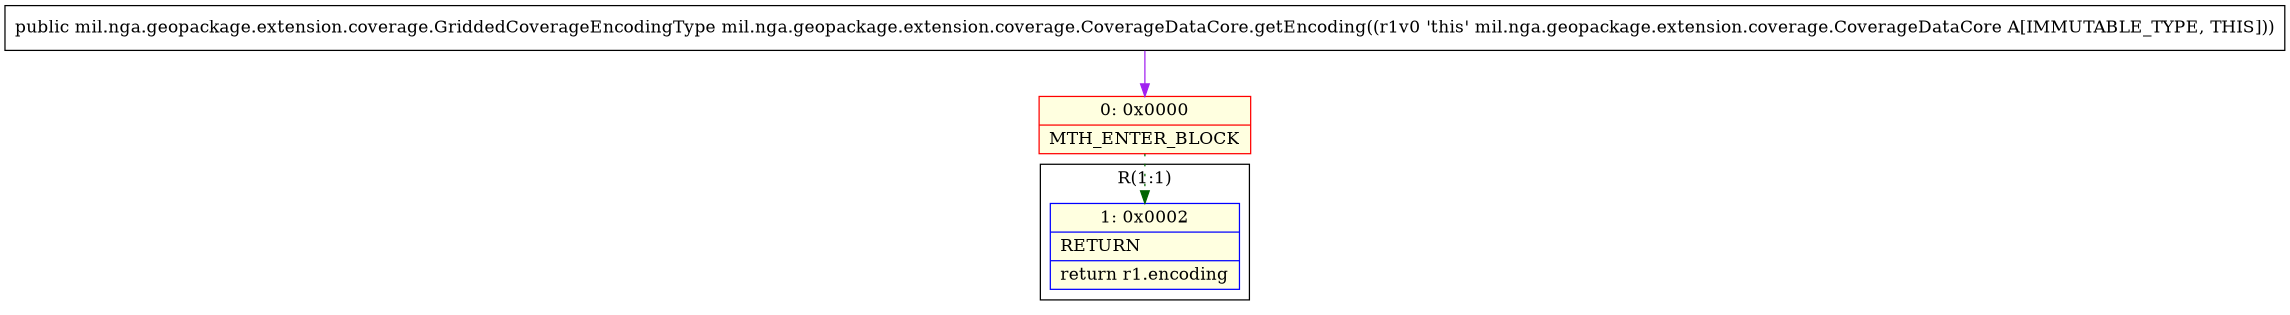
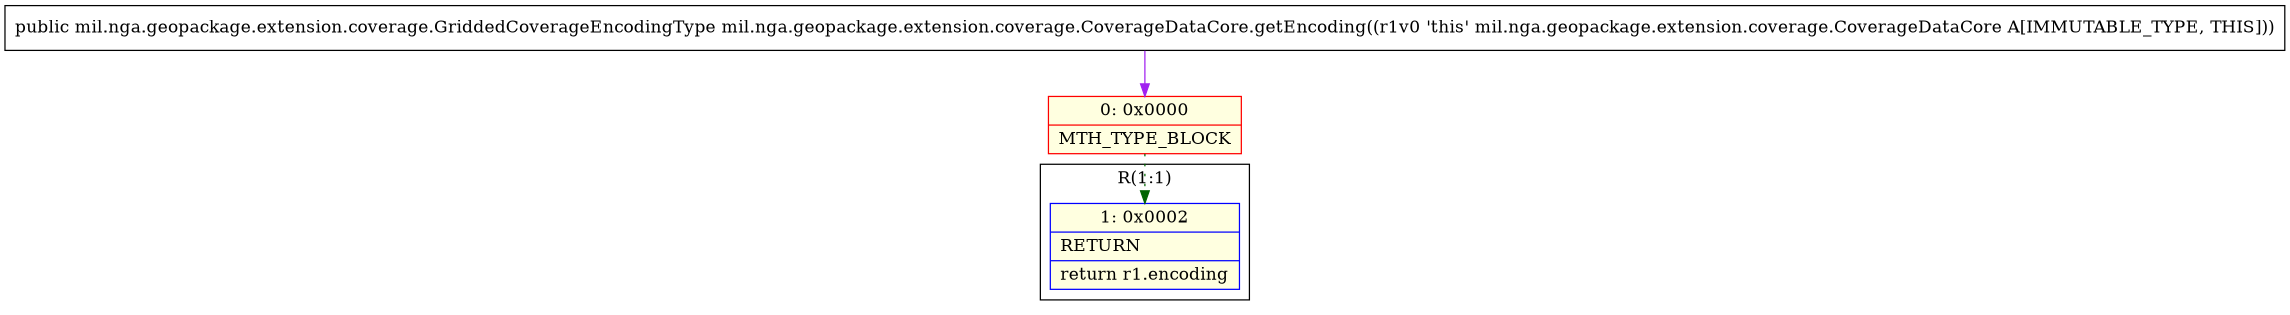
node "0: 0x0000": text "MTH_ENTER_BLOCK" -> "MTH_TYPE_BLOCK"
